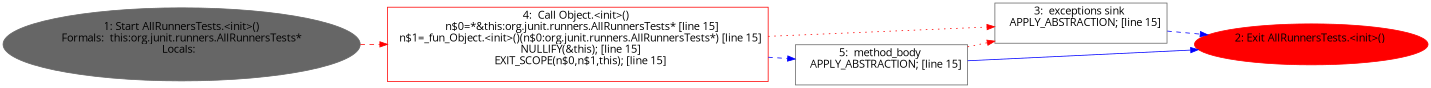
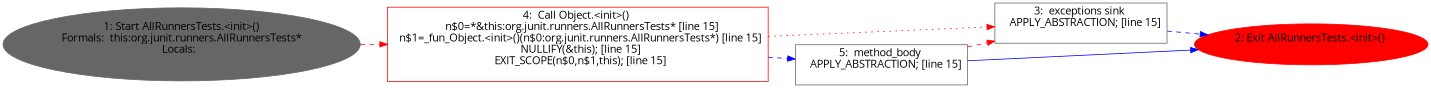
edge "5:  method_body APPLY_ABSTRACTION; [line 15]" -> "3:  exceptions sink APPLY_ABSTRACTION; [line 15]": style dotted -> dashed
